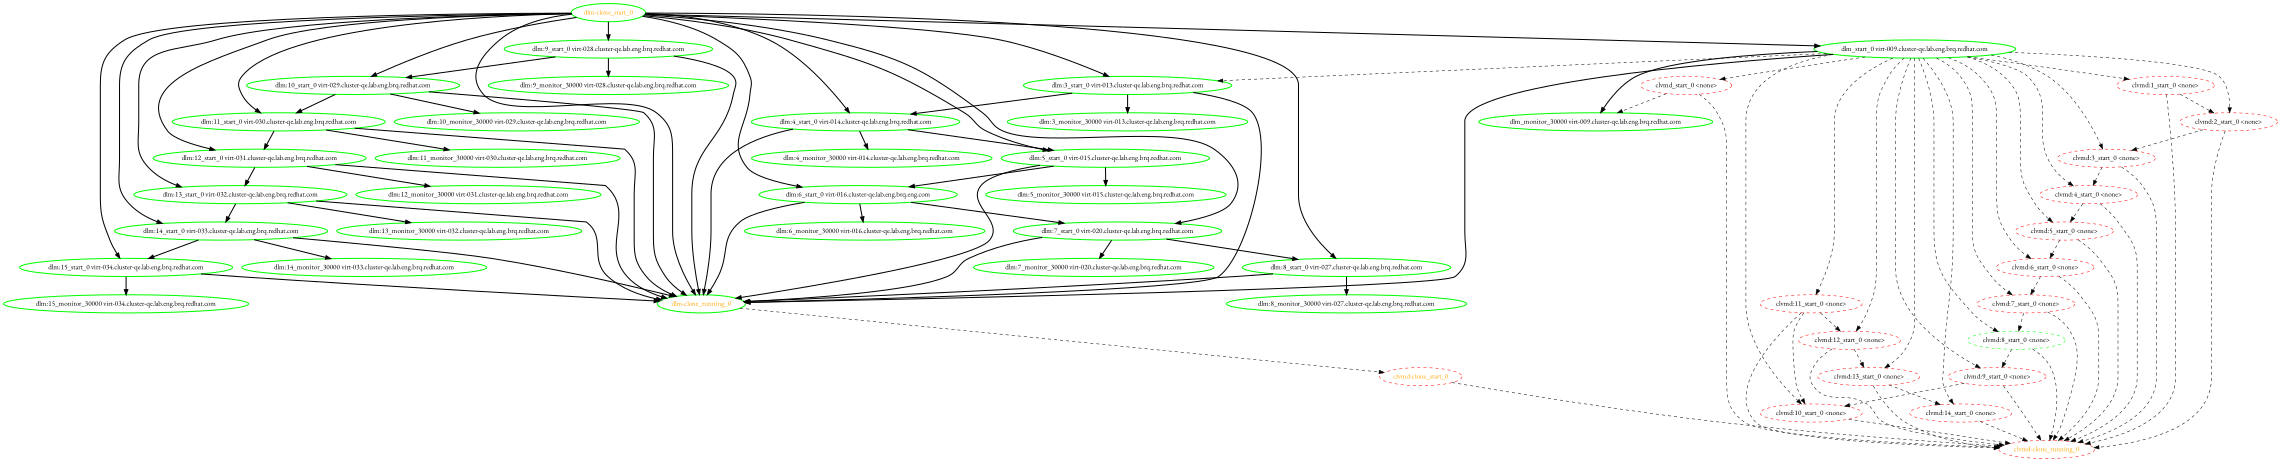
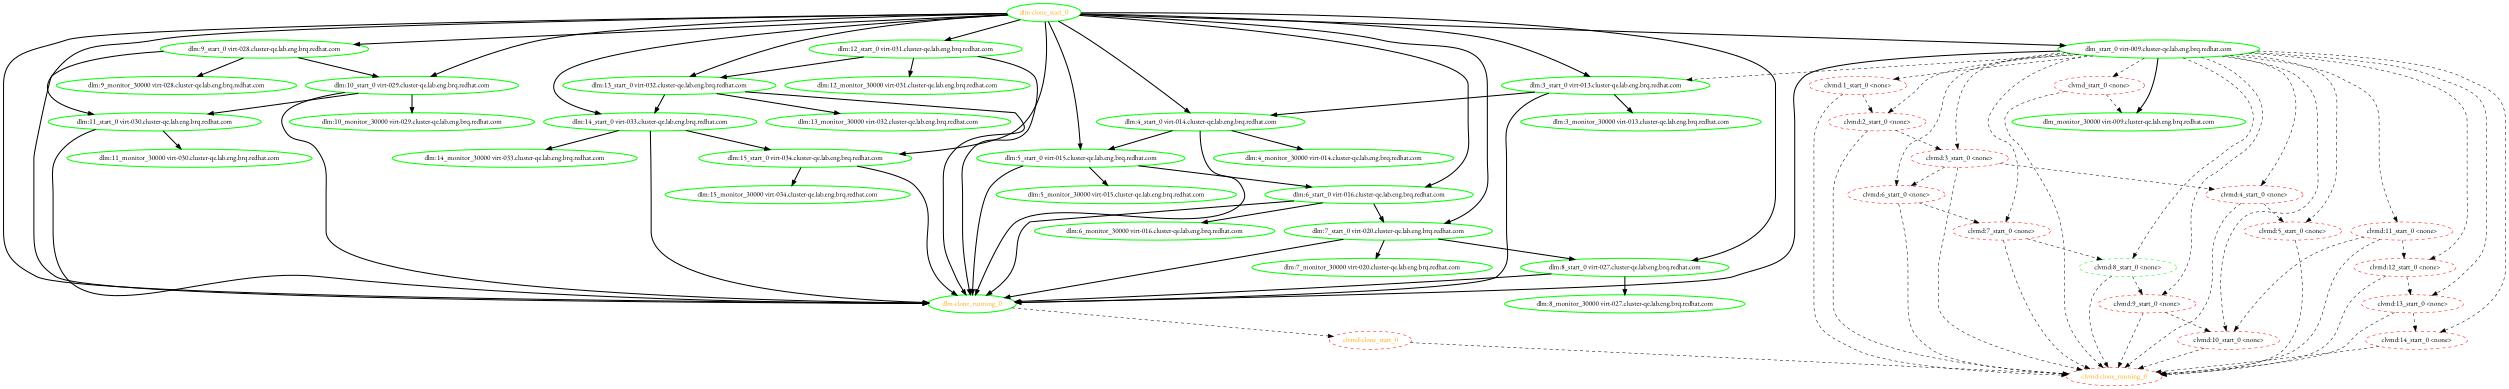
edge "dlm:11_start_0 virt-030.cluster-qe.lab.eng.brq.redhat.com" -> "dlm:12_start_0 virt-031.cluster-qe.lab.eng.brq.redhat.com": removed
node "dlm:6_start_0 virt-016.cluster-qe.lab.eng.brq.eng.com": label "dlm:6_start_0 virt-016.cluster-qe.lab.eng.brq.eng.com" -> "dlm:6_start_0 virt-016.cluster-qe.lab.eng.brq.redhat.com"
edge "clvmd:5_start_0 <none>" -> "clvmd:6_start_0 <none>": now "clvmd:3_start_0 <none>" -> "clvmd:6_start_0 <none>"
